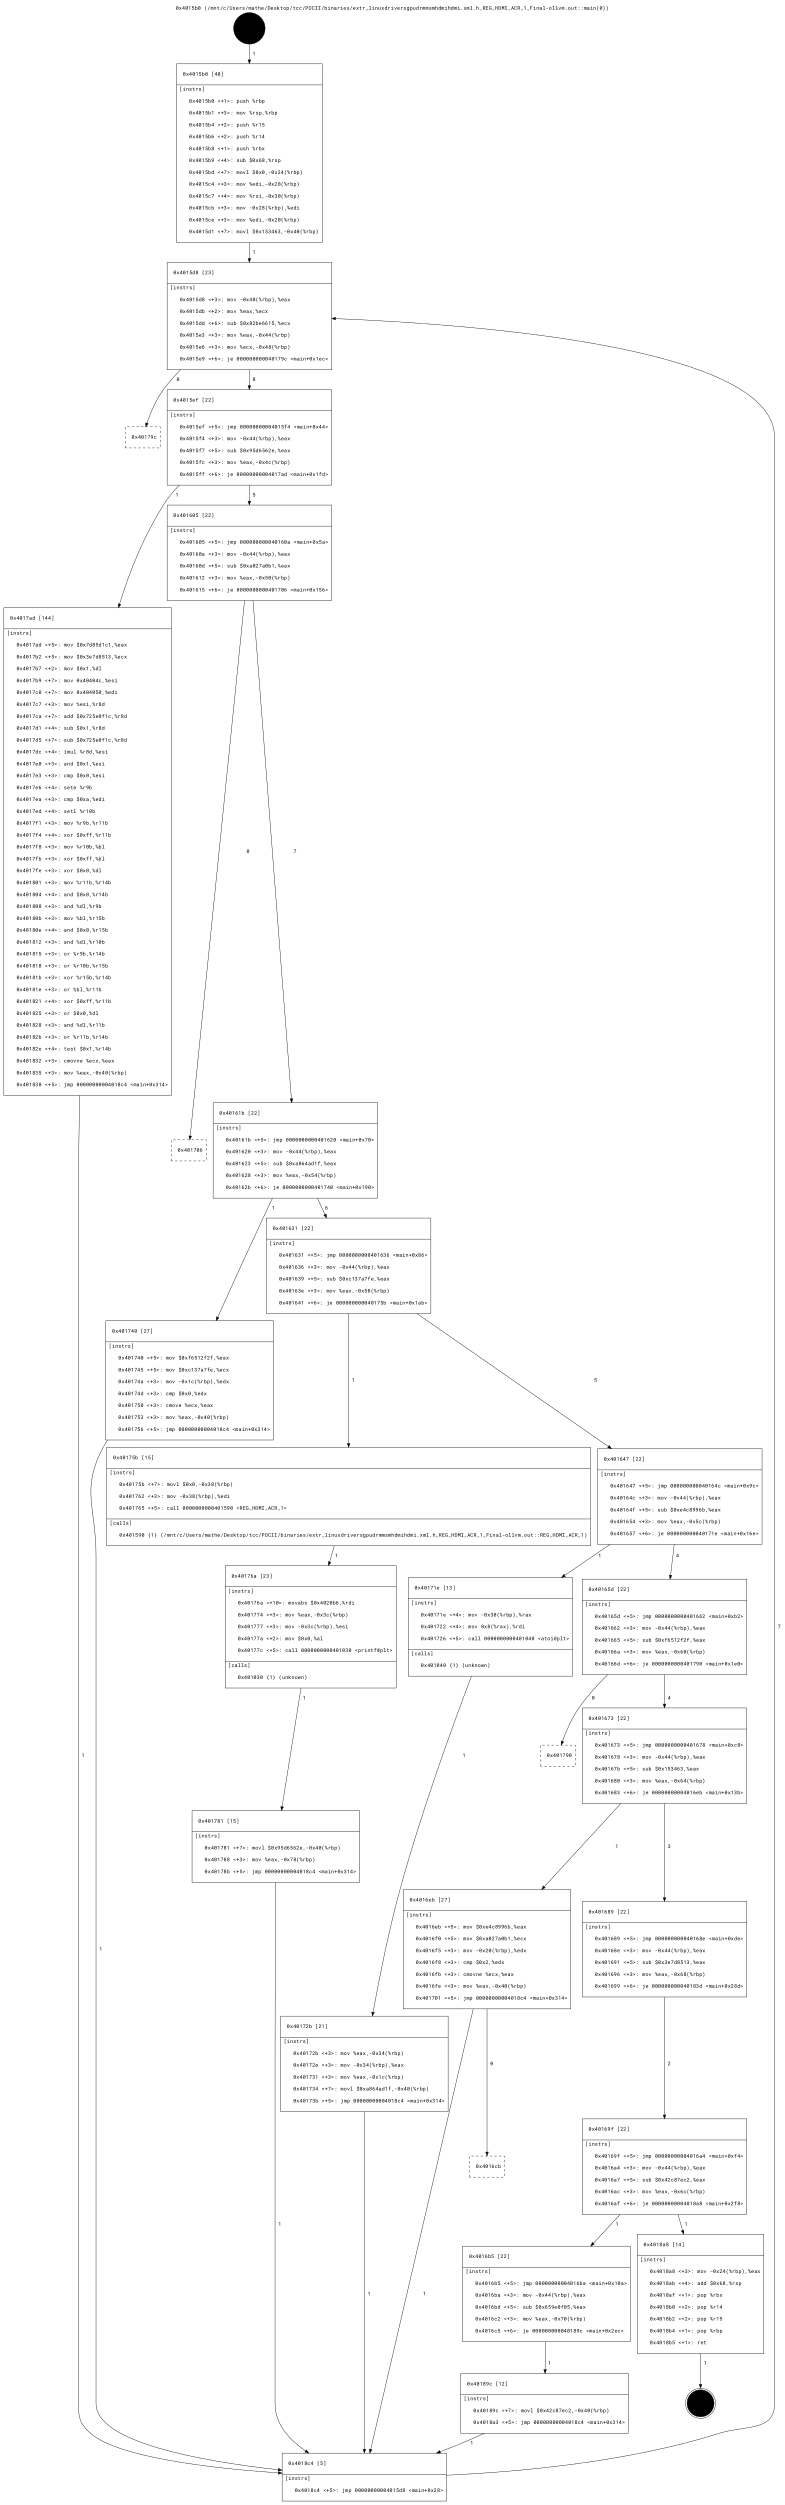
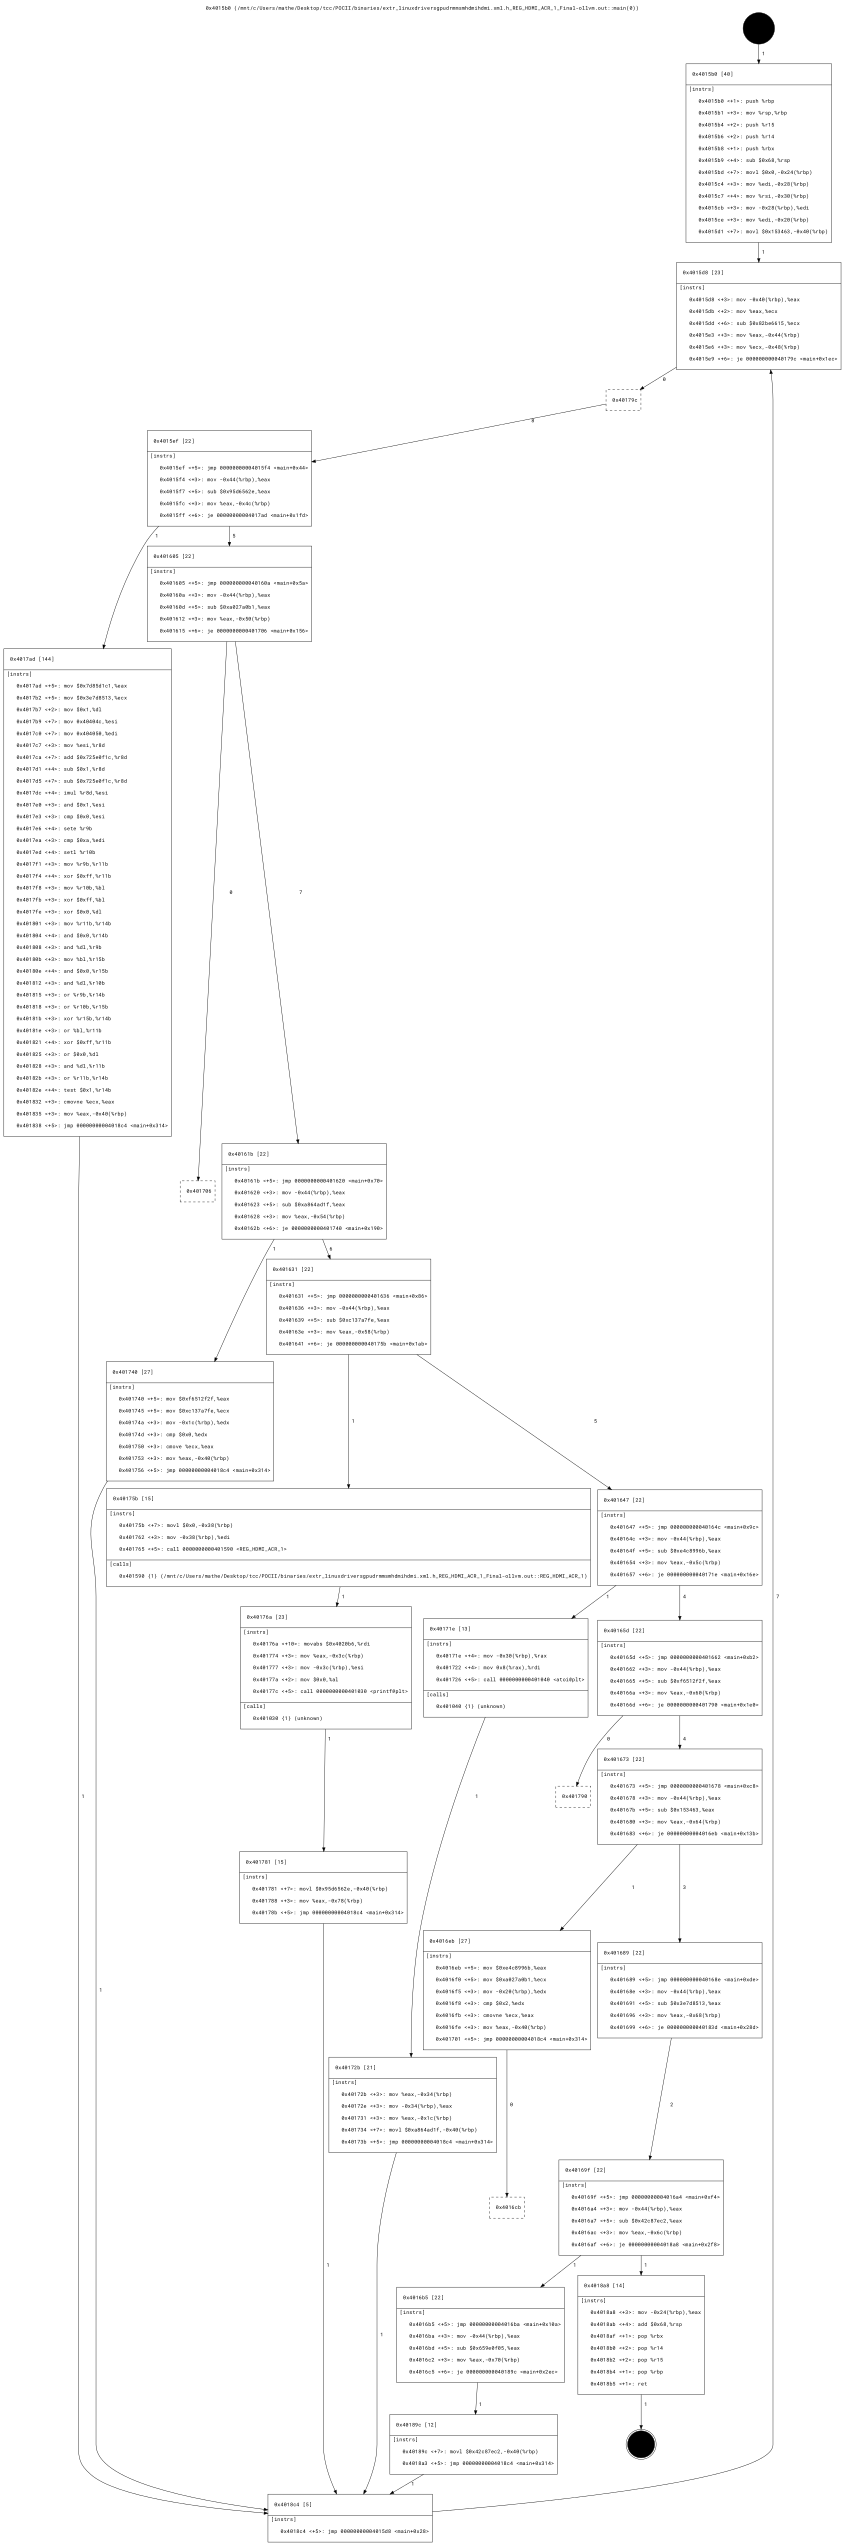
edge "0x4015d8 [23]" -> "0x4015ef [22]": now "0x40179c" -> "0x4015ef [22]"
edge "0x4016eb [27]" -> "0x4018c4 [5]": removed, label "1"
